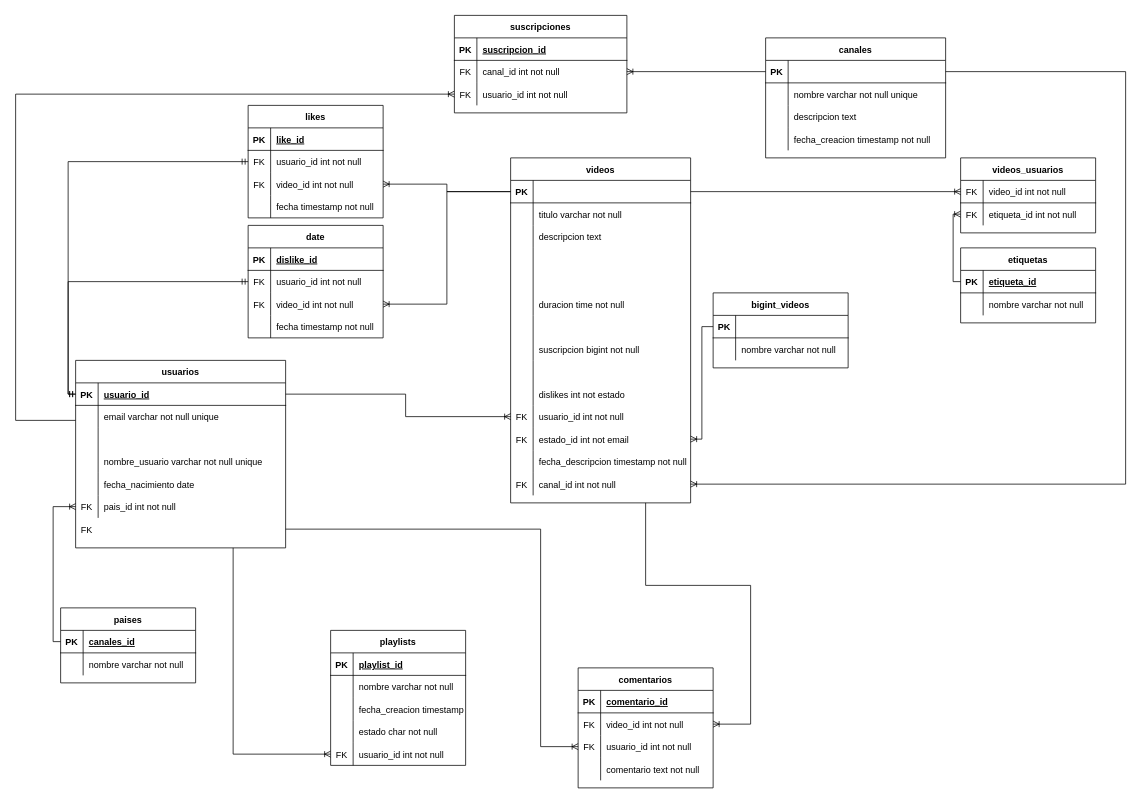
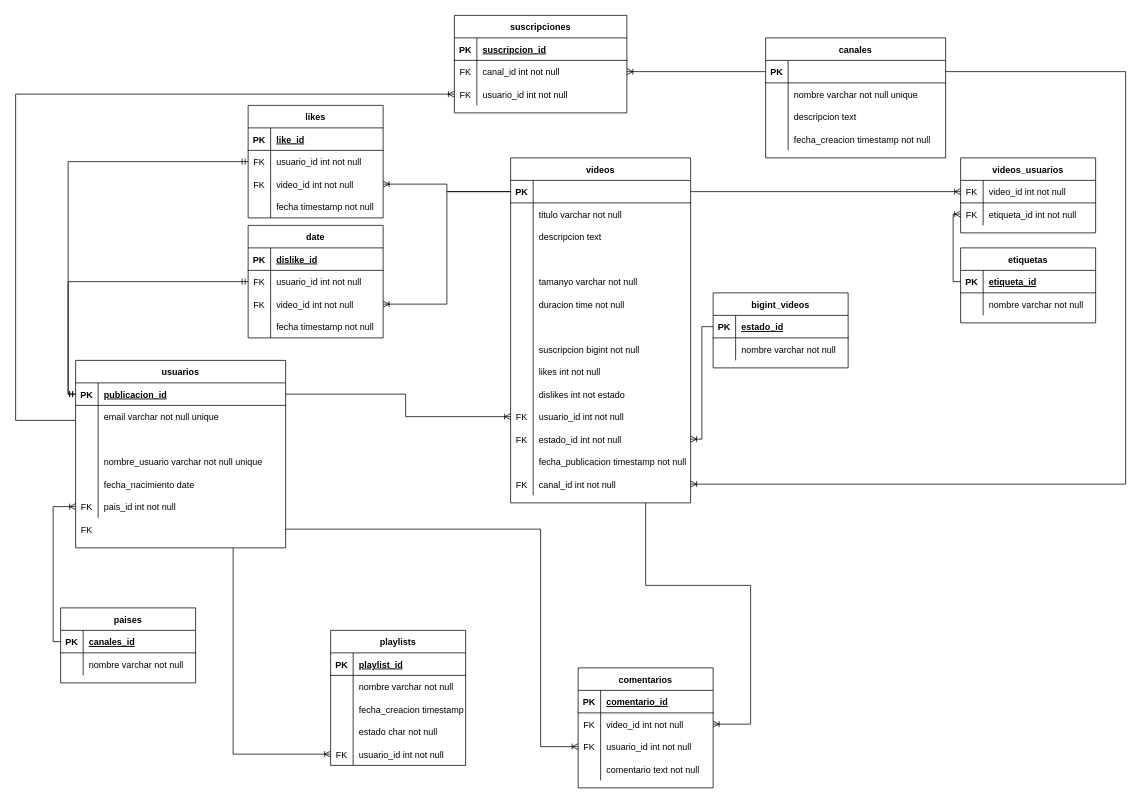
node "tamanyo varchar not null": added
node "estado_id": added
node "likes int not null": added
node "usuario_id": label "usuario_id" -> "publicacion_id"
node "estado_id int not email": label "estado_id int not email" -> "estado_id int not null"
node "fecha_descripcion timestamp not null": label "fecha_descripcion timestamp not null" -> "fecha_publicacion timestamp not null"
